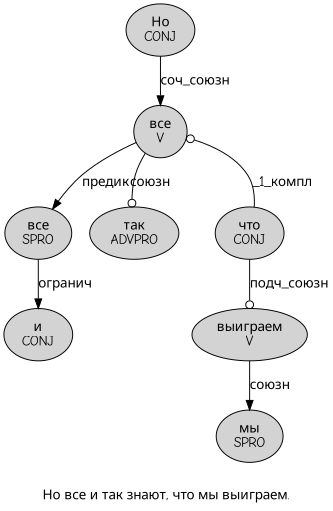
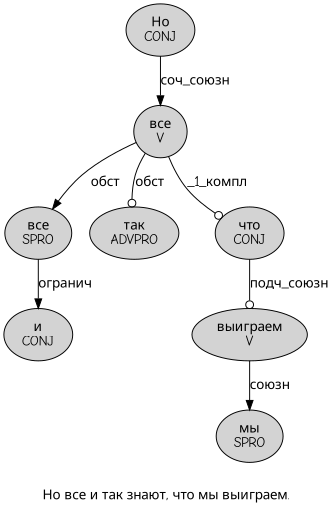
edge "что CONJ" -> "все V": reversed
edge "все V" -> "все SPRO": label "предик" -> "обст"
edge "все V" -> "так ADVPRO": label "союзн" -> "обст"
